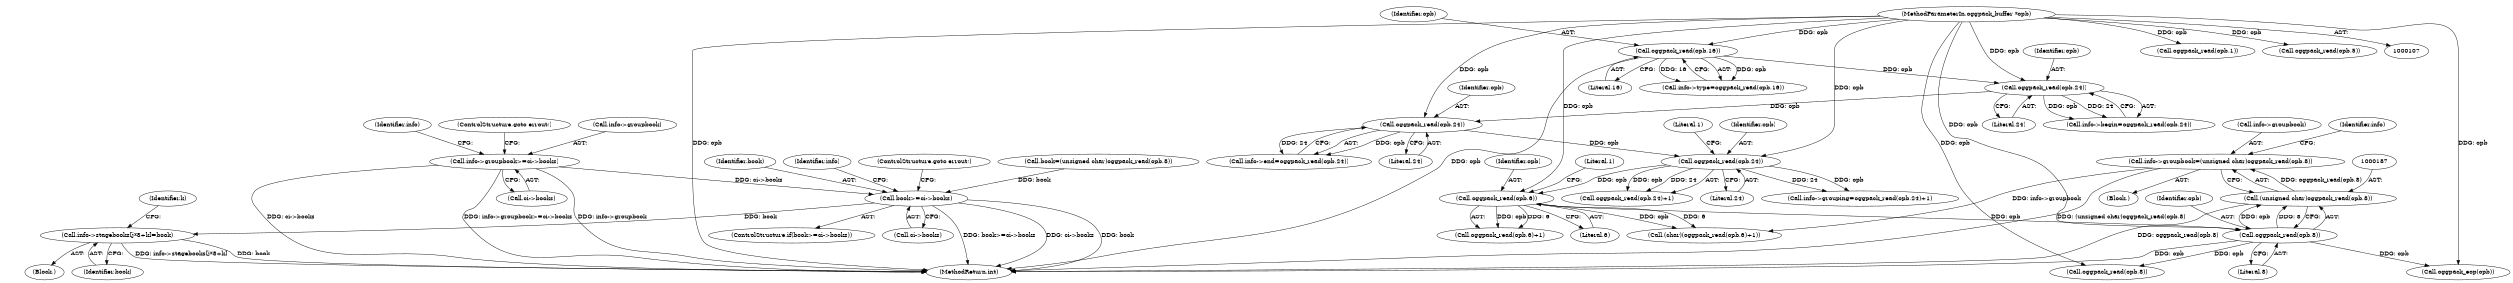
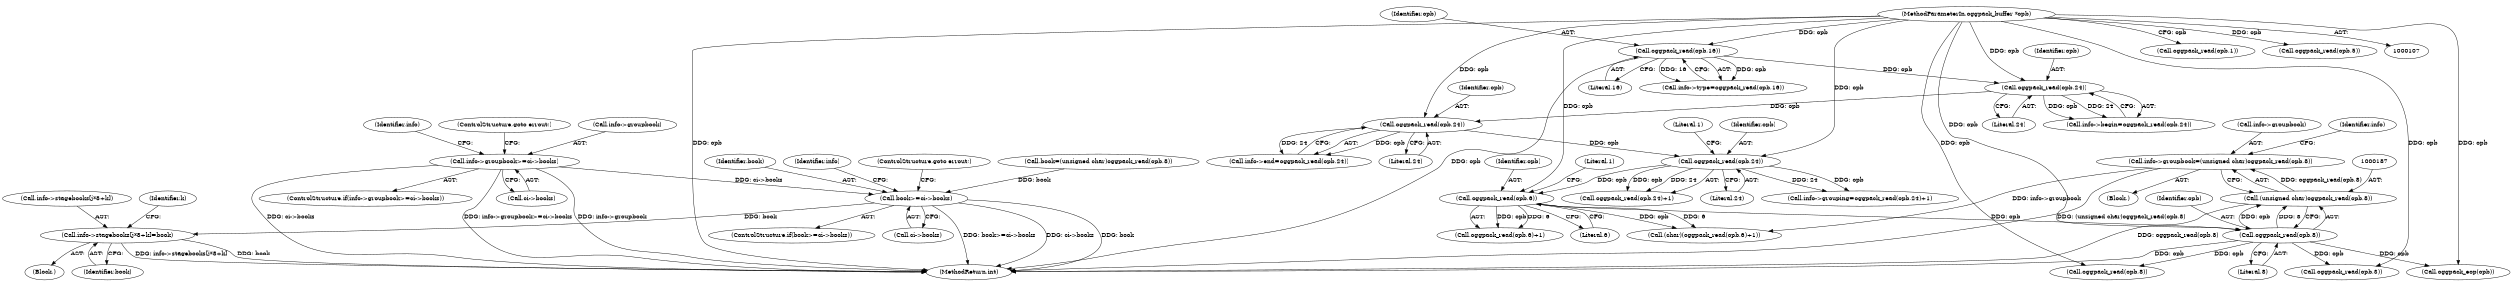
edge "(MethodParameterIn,oggpack_buffer *opb)" -> "(Call,oggpack_read(opb,1))": label "DDG: opb" -> "CFG: opb"
node "(Call,info->stagebooks[j*8+k])": added
node "(ControlStructure,if(info->groupbook>=ci->books))": added
edge "(Literal,6)" -> "(Call,oggpack_read(opb,6))": label "AST: " -> "CFG: "
node "(Call,oggpack_read(opb,3))": added
